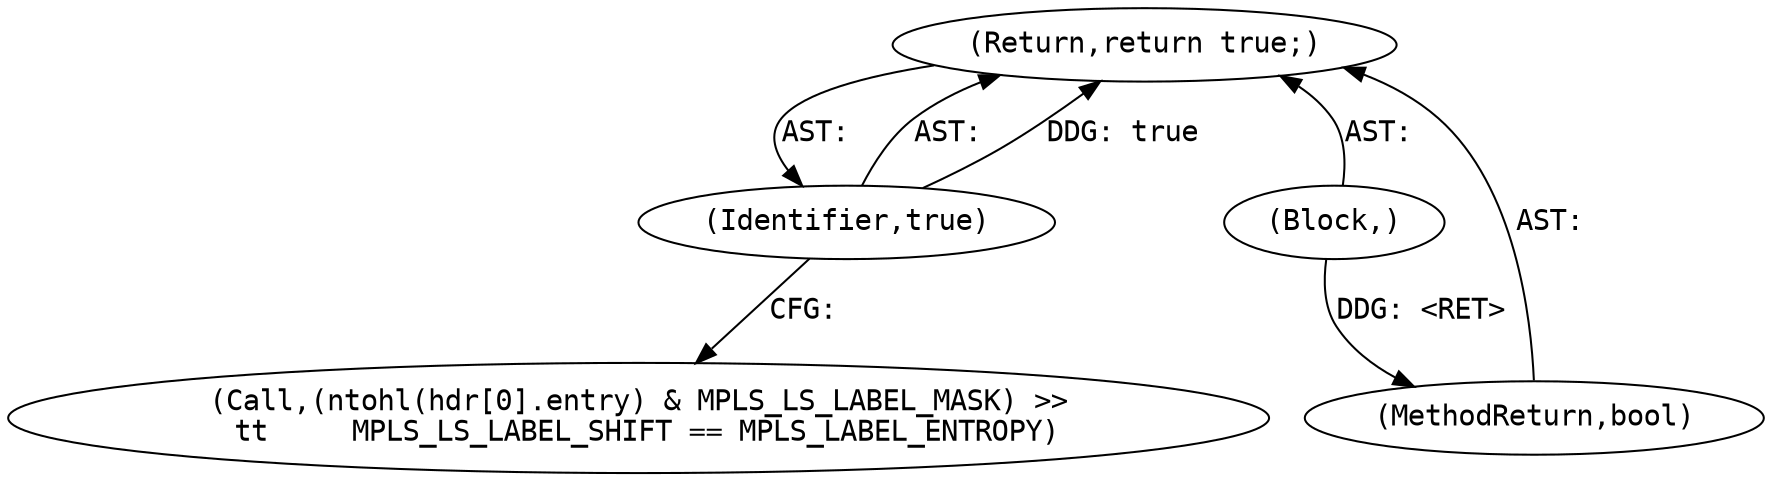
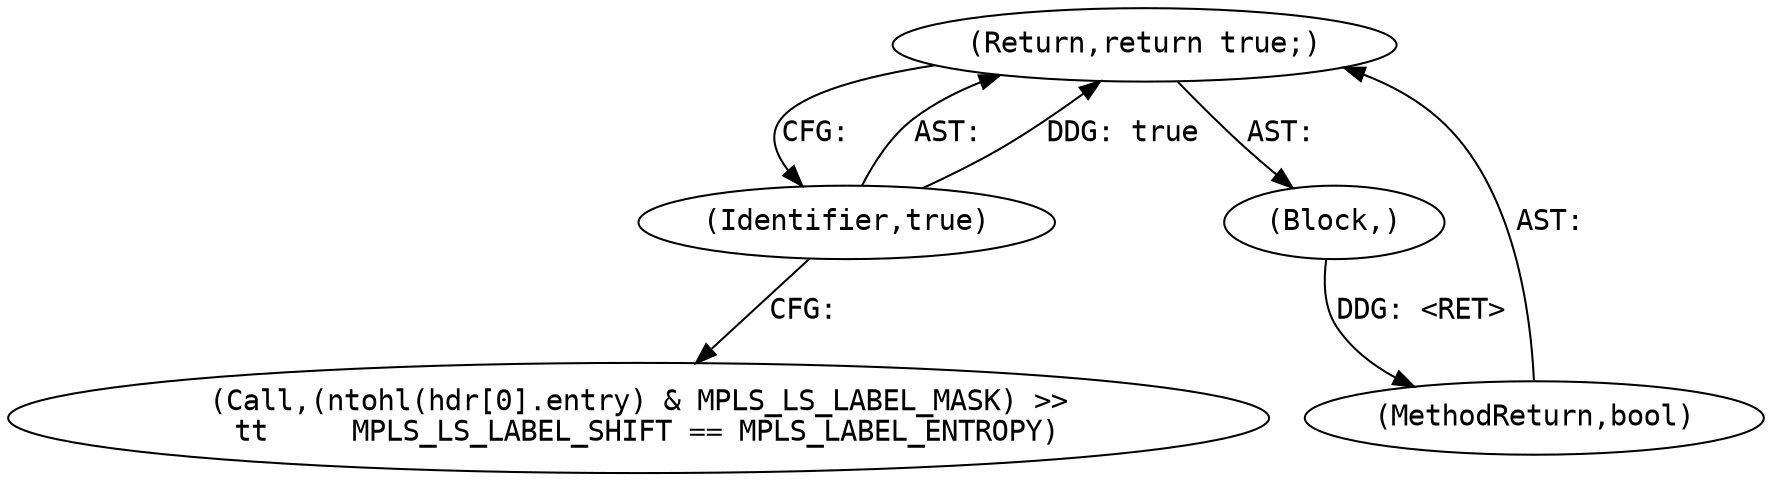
edge "(Block,)" -> "(Return,return true;)": reversed
edge "(Return,return true;)" -> "(Identifier,true)": label "AST: " -> "CFG: "
